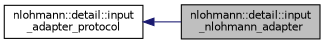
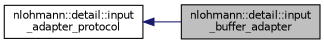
node "nlohmann::detail::input _nlohmann_adapter": label "nlohmann::detail::input _nlohmann_adapter" -> "nlohmann::detail::input _buffer_adapter"
